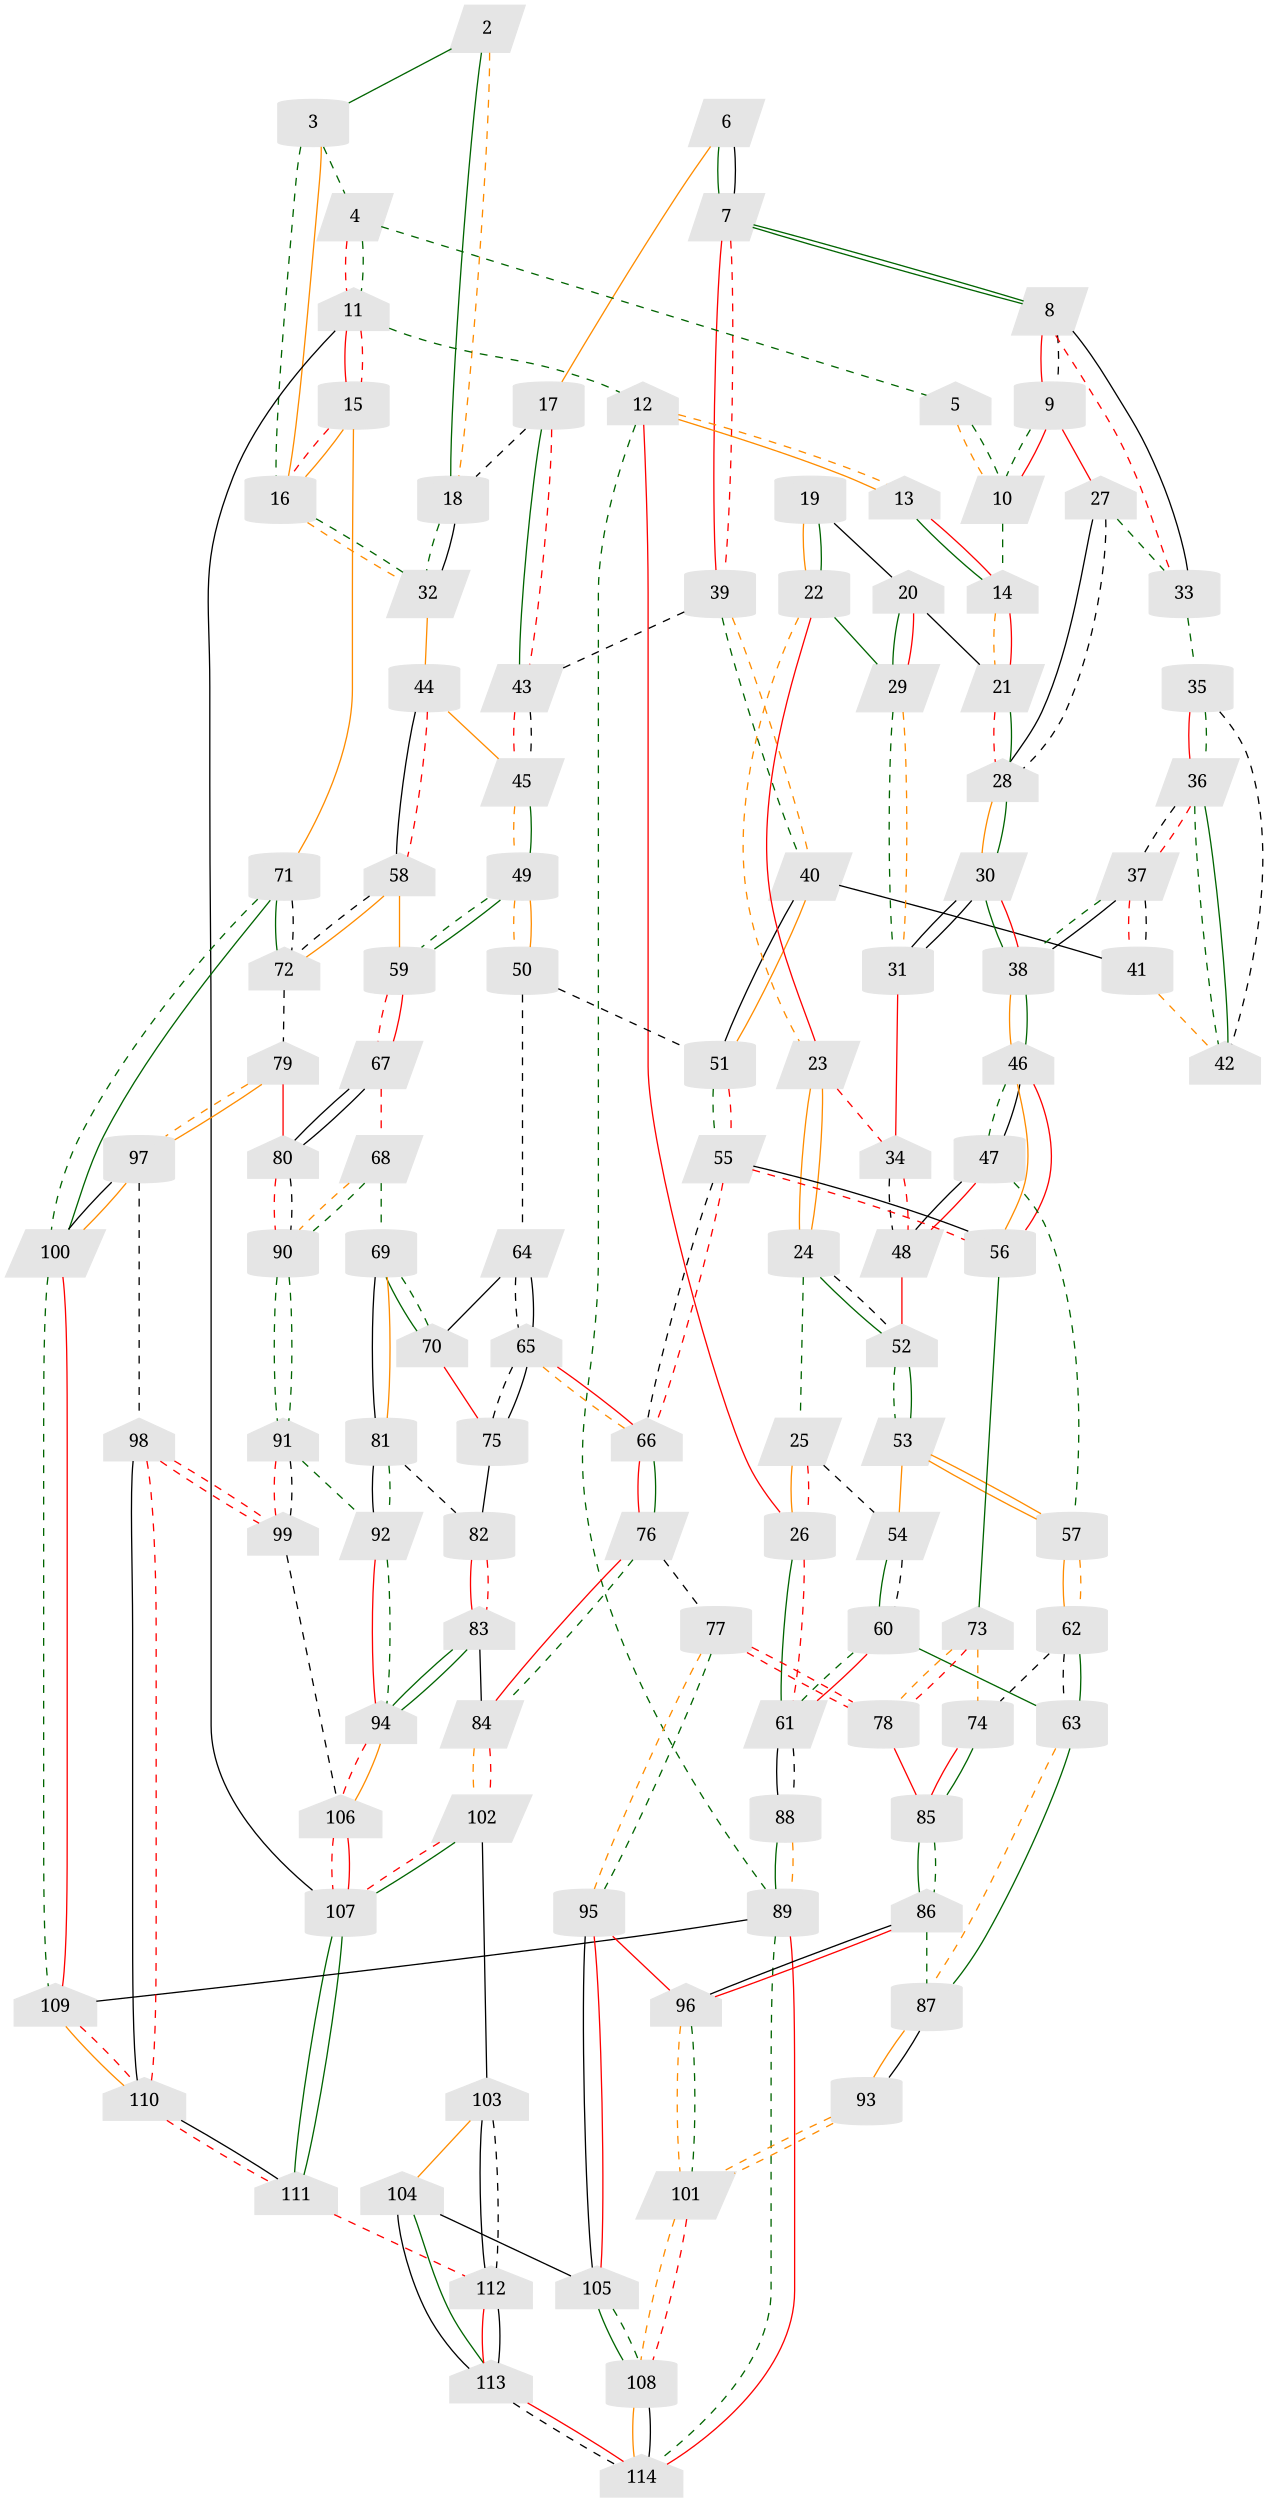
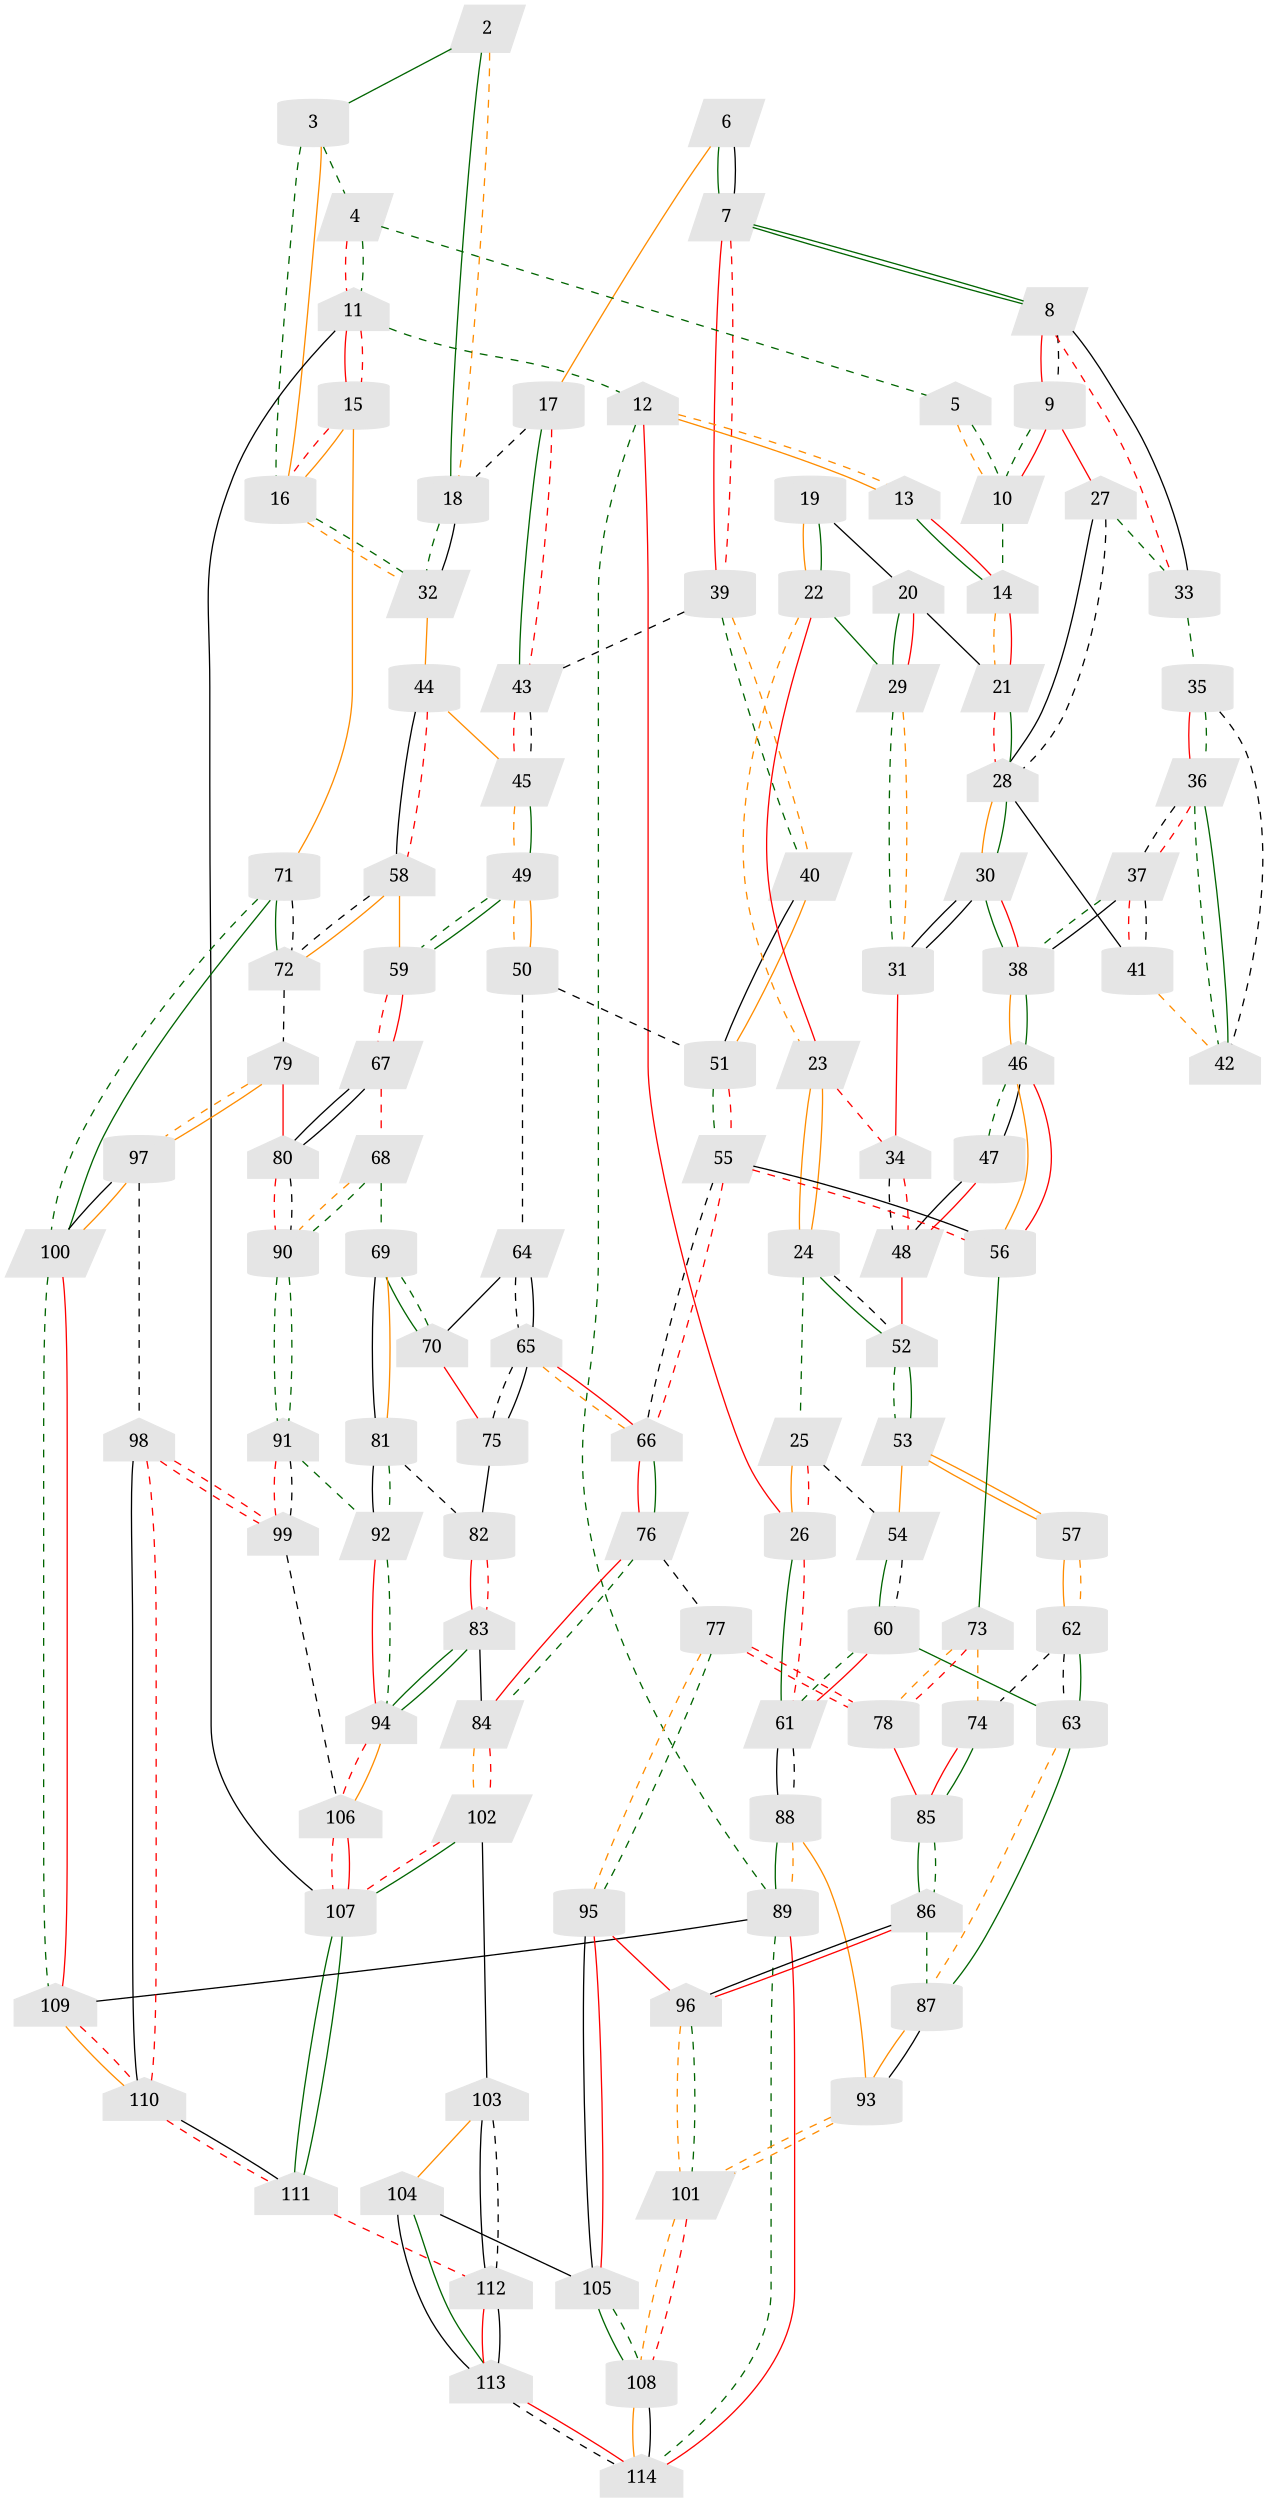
edge "40" -- "41": now "28" -- "41"
edge "47" -- "57": removed
edge "88" -- "93": added
